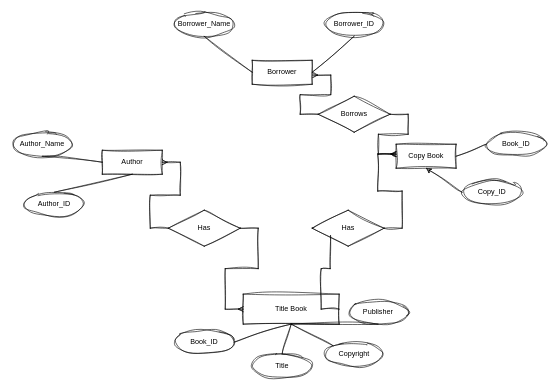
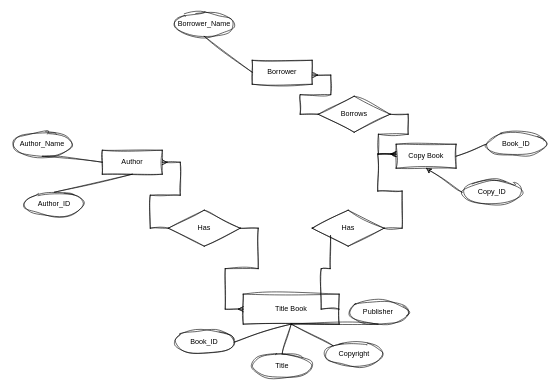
node "Borrower_ID": removed
edge "Borrower_ID" -- "Borrower": removed
